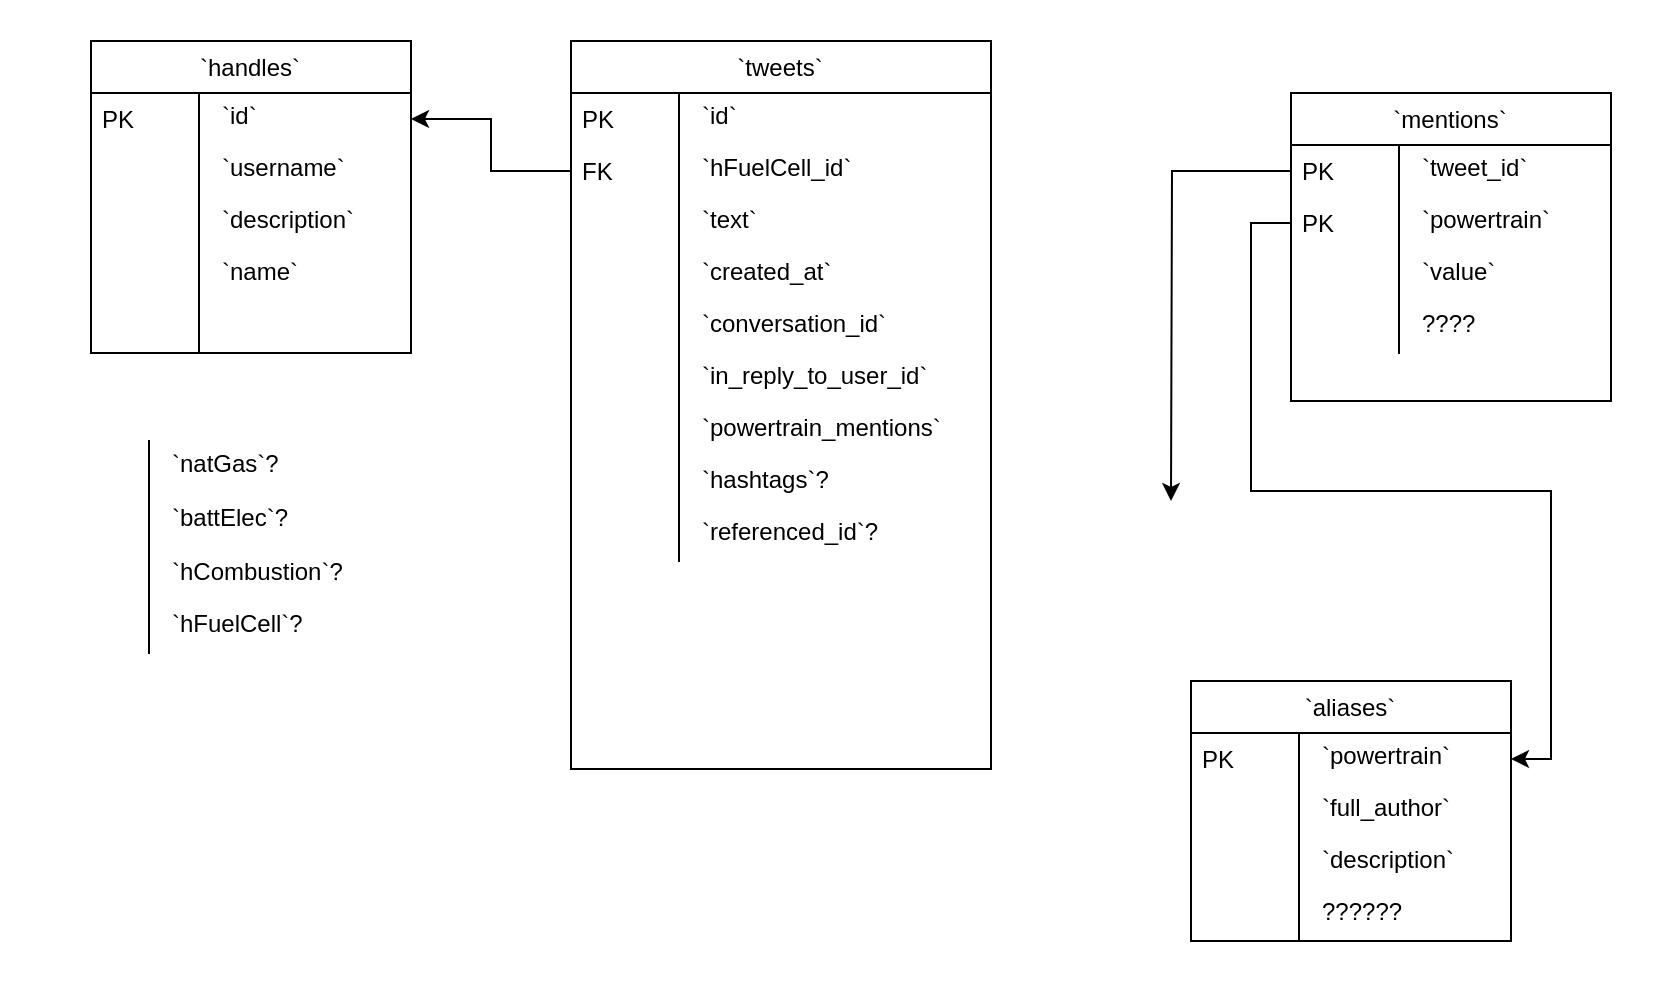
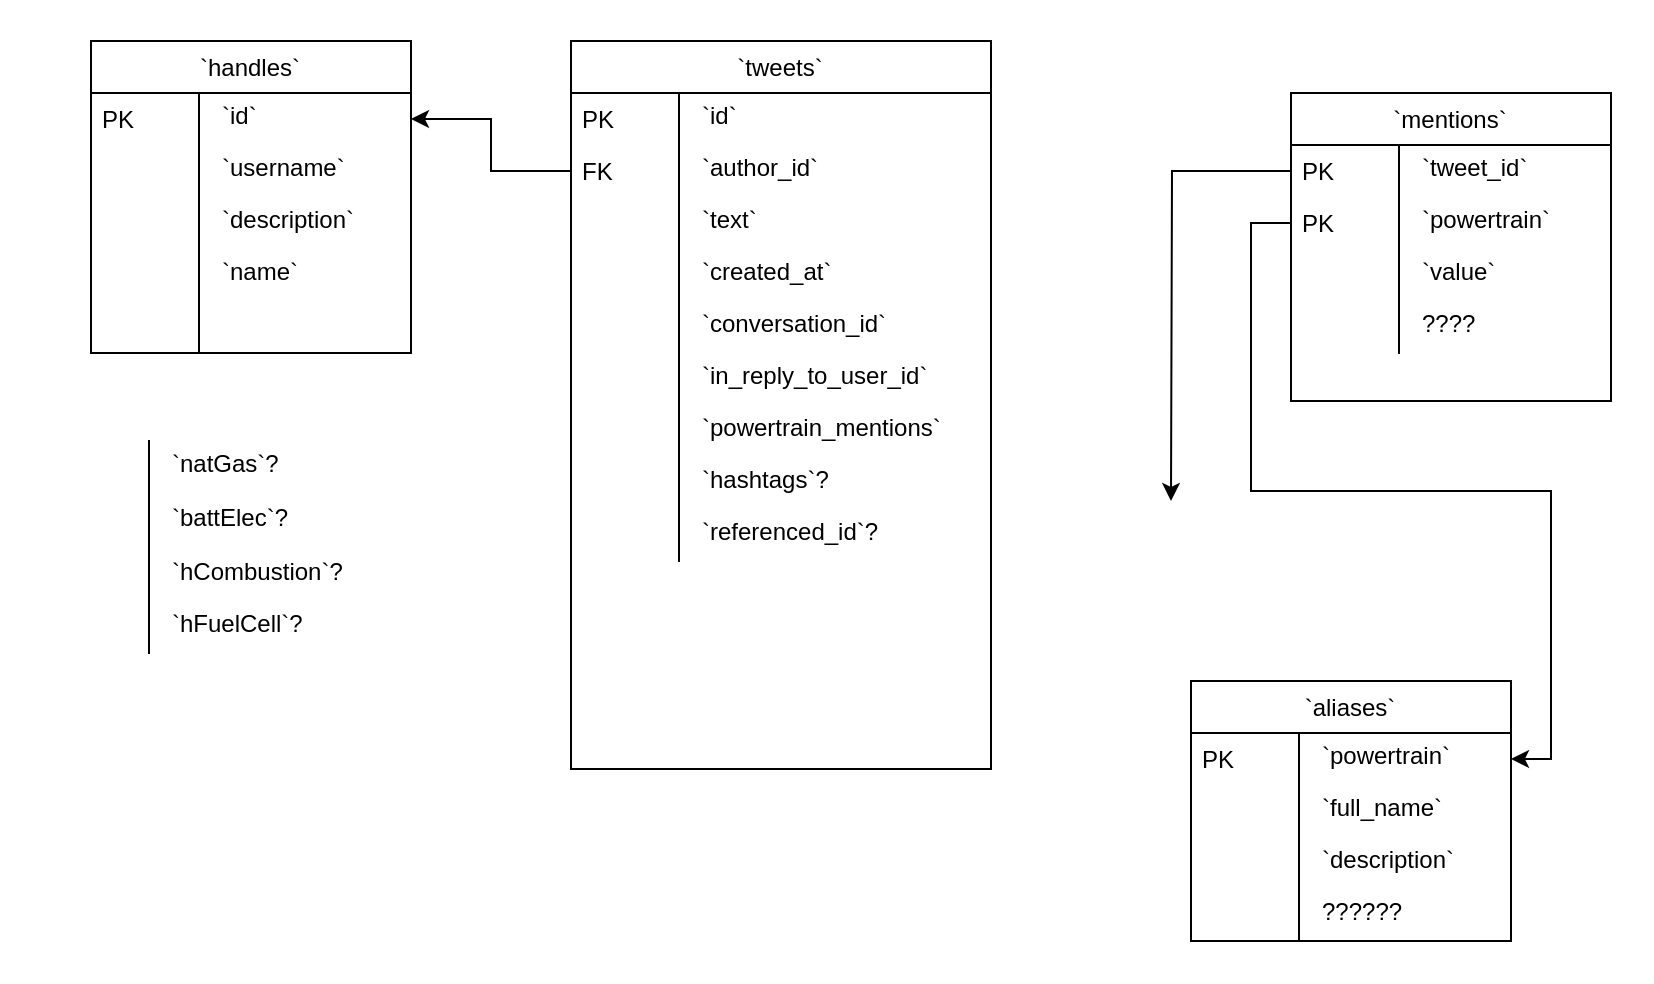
node "`hFuelCell_id`": label "`hFuelCell_id`" -> "`author_id`"
node "`full_author`": label "`full_author`" -> "`full_name`"
